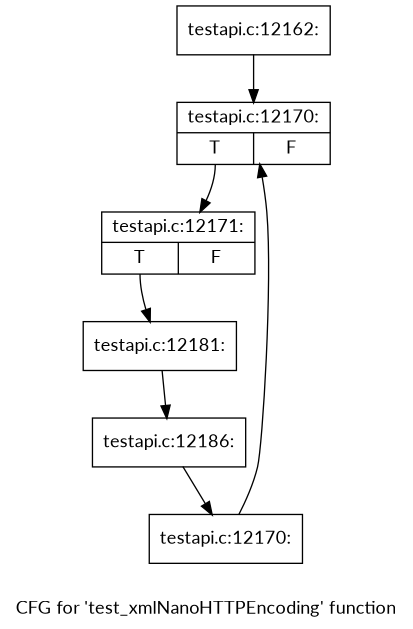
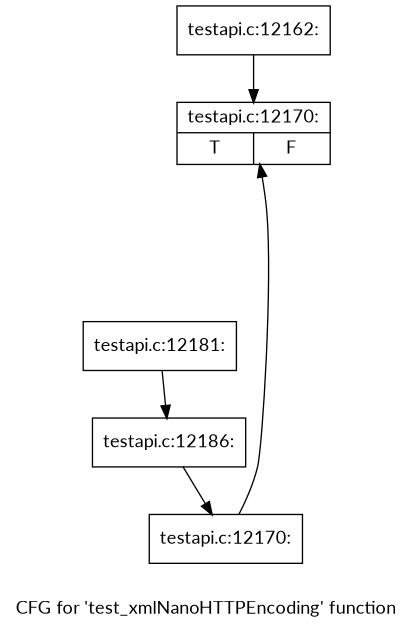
node "testapi.c:12171:": removed
